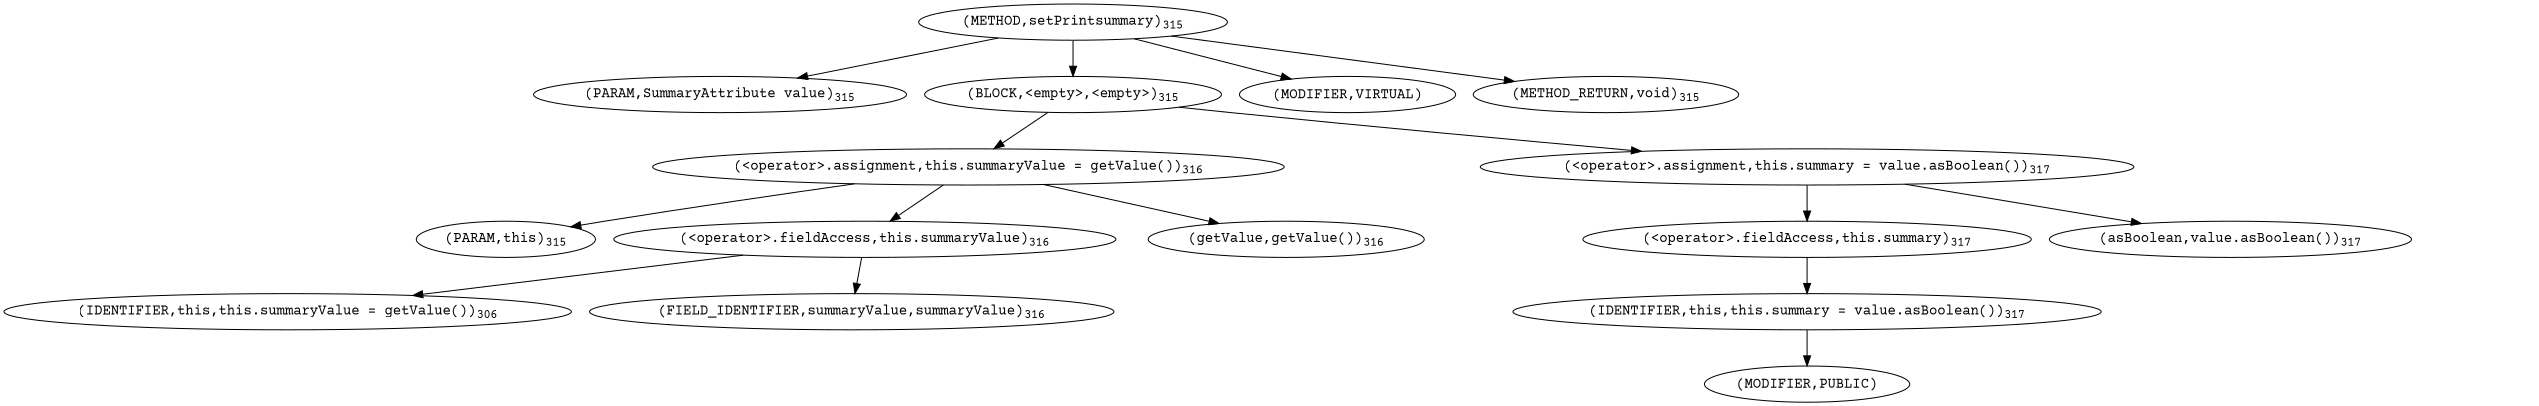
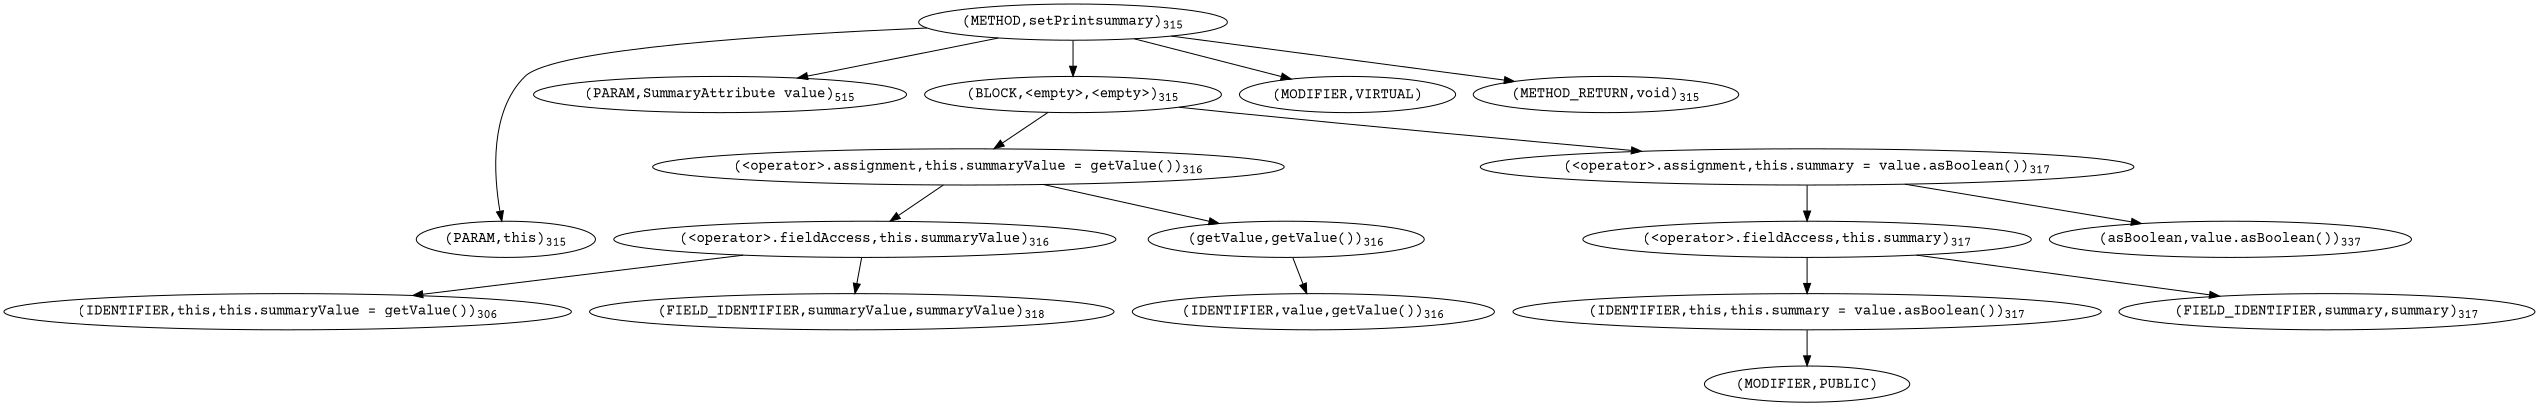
node "(PARAM,SummaryAttribute value)": text "315" -> "515"
edge "(<operator>.assignment,this.summaryValue = getValue())" -> "(PARAM,this)": now "(METHOD,setPrintsummary)" -> "(PARAM,this)"
node "(asBoolean,value.asBoolean())": text "317" -> "337"
node "(FIELD_IDENTIFIER,summaryValue,summaryValue)": text "316" -> "318"
node "(IDENTIFIER,value,getValue())": added
node "(FIELD_IDENTIFIER,summary,summary)": added
